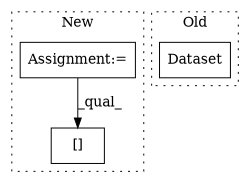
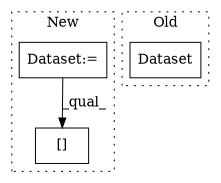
node "Assignment:=": label "Assignment:=" -> "Dataset:="
